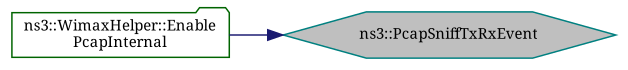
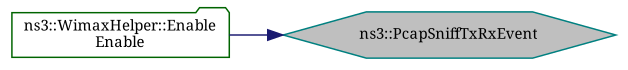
node "ns3::WimaxHelper::Enable PcapInternal": label "ns3::WimaxHelper::Enable PcapInternal" -> "ns3::WimaxHelper::Enable Enable"
